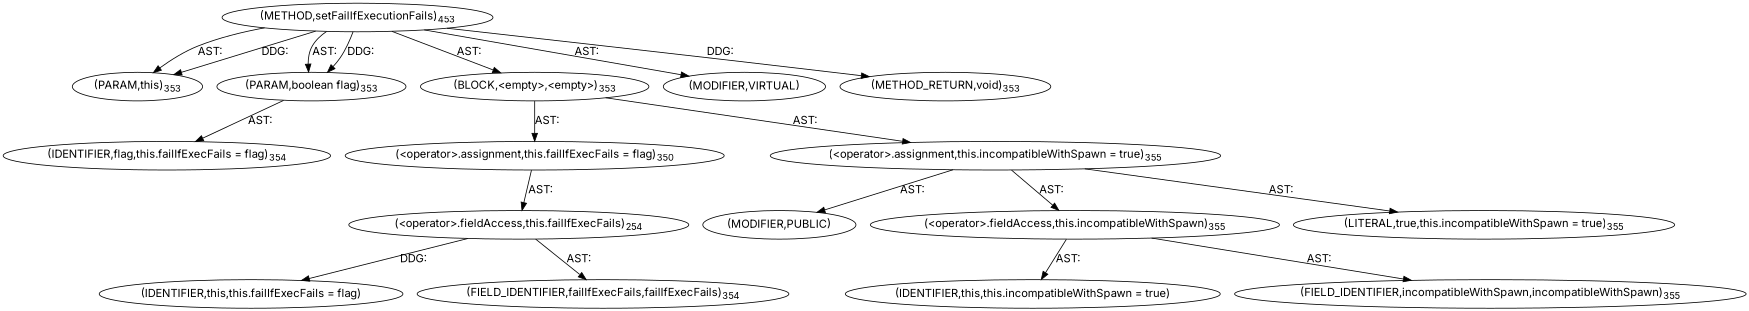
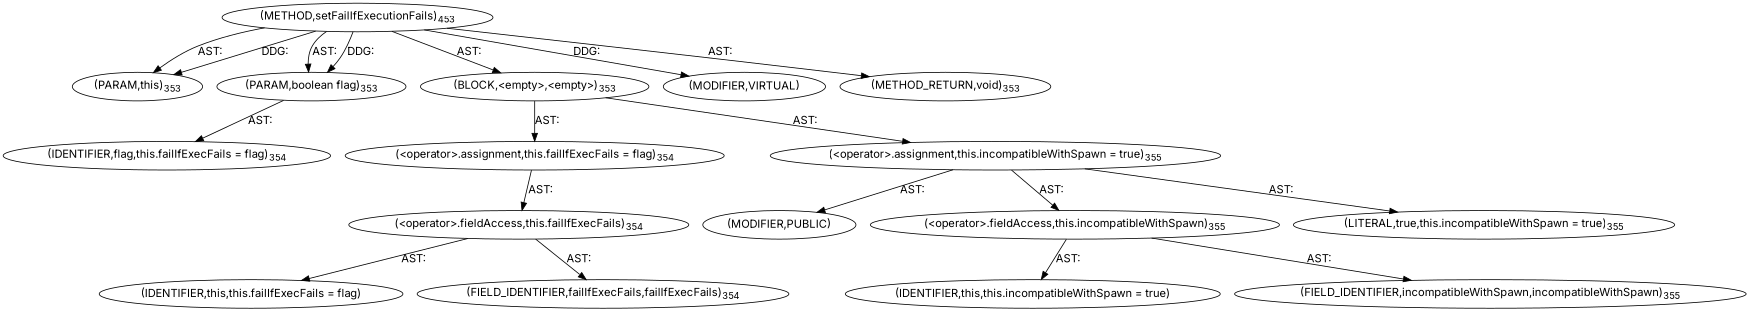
edge "(METHOD,setFailIfExecutionFails)" -> "(MODIFIER,VIRTUAL)": label "AST: " -> "DDG: "
edge "(METHOD,setFailIfExecutionFails)" -> "(METHOD_RETURN,void)": label "DDG: " -> "AST: "
node "(<operator>.assignment,this.failIfExecFails = flag)": text "350" -> "354"
node "(<operator>.fieldAccess,this.failIfExecFails)": text "254" -> "354"
edge "(<operator>.fieldAccess,this.failIfExecFails)" -> "(IDENTIFIER,this,this.failIfExecFails = flag)": label "DDG: " -> "AST: "
